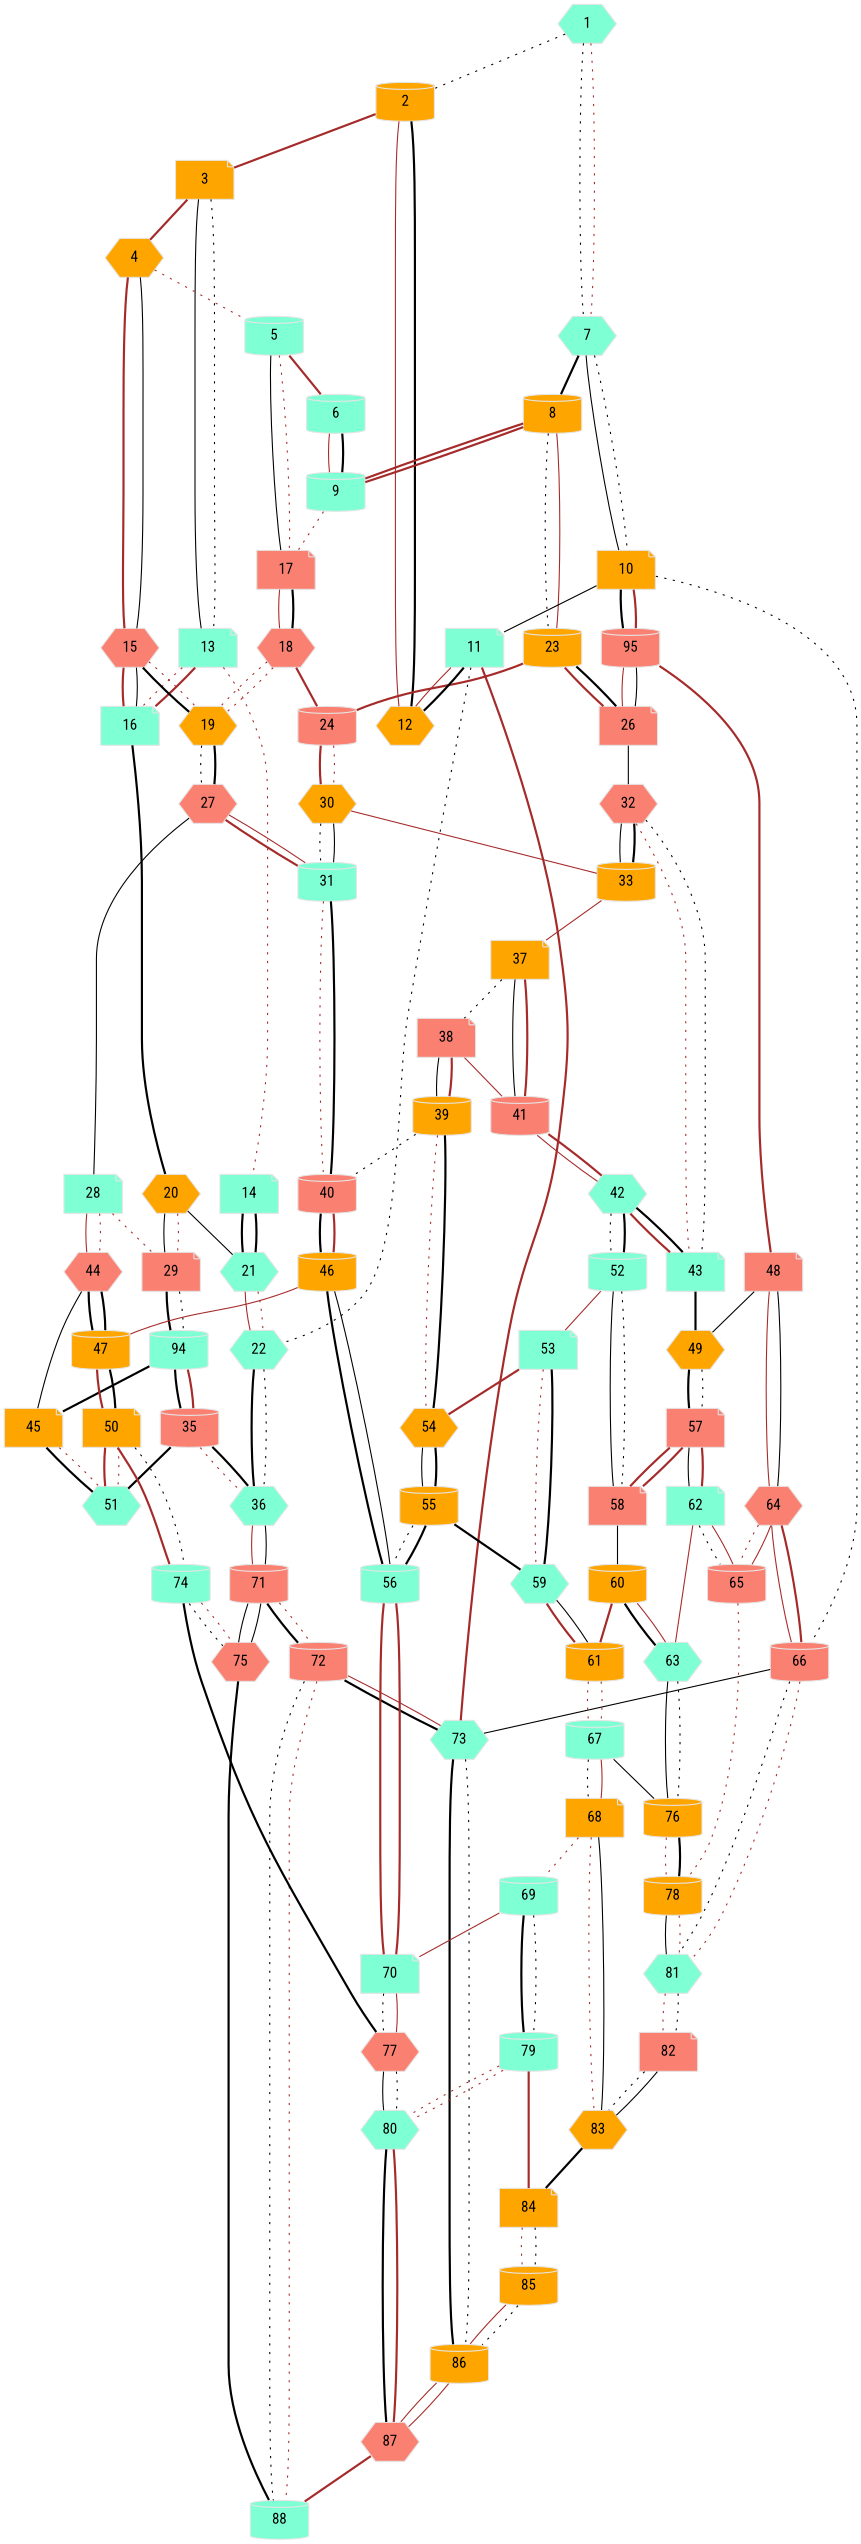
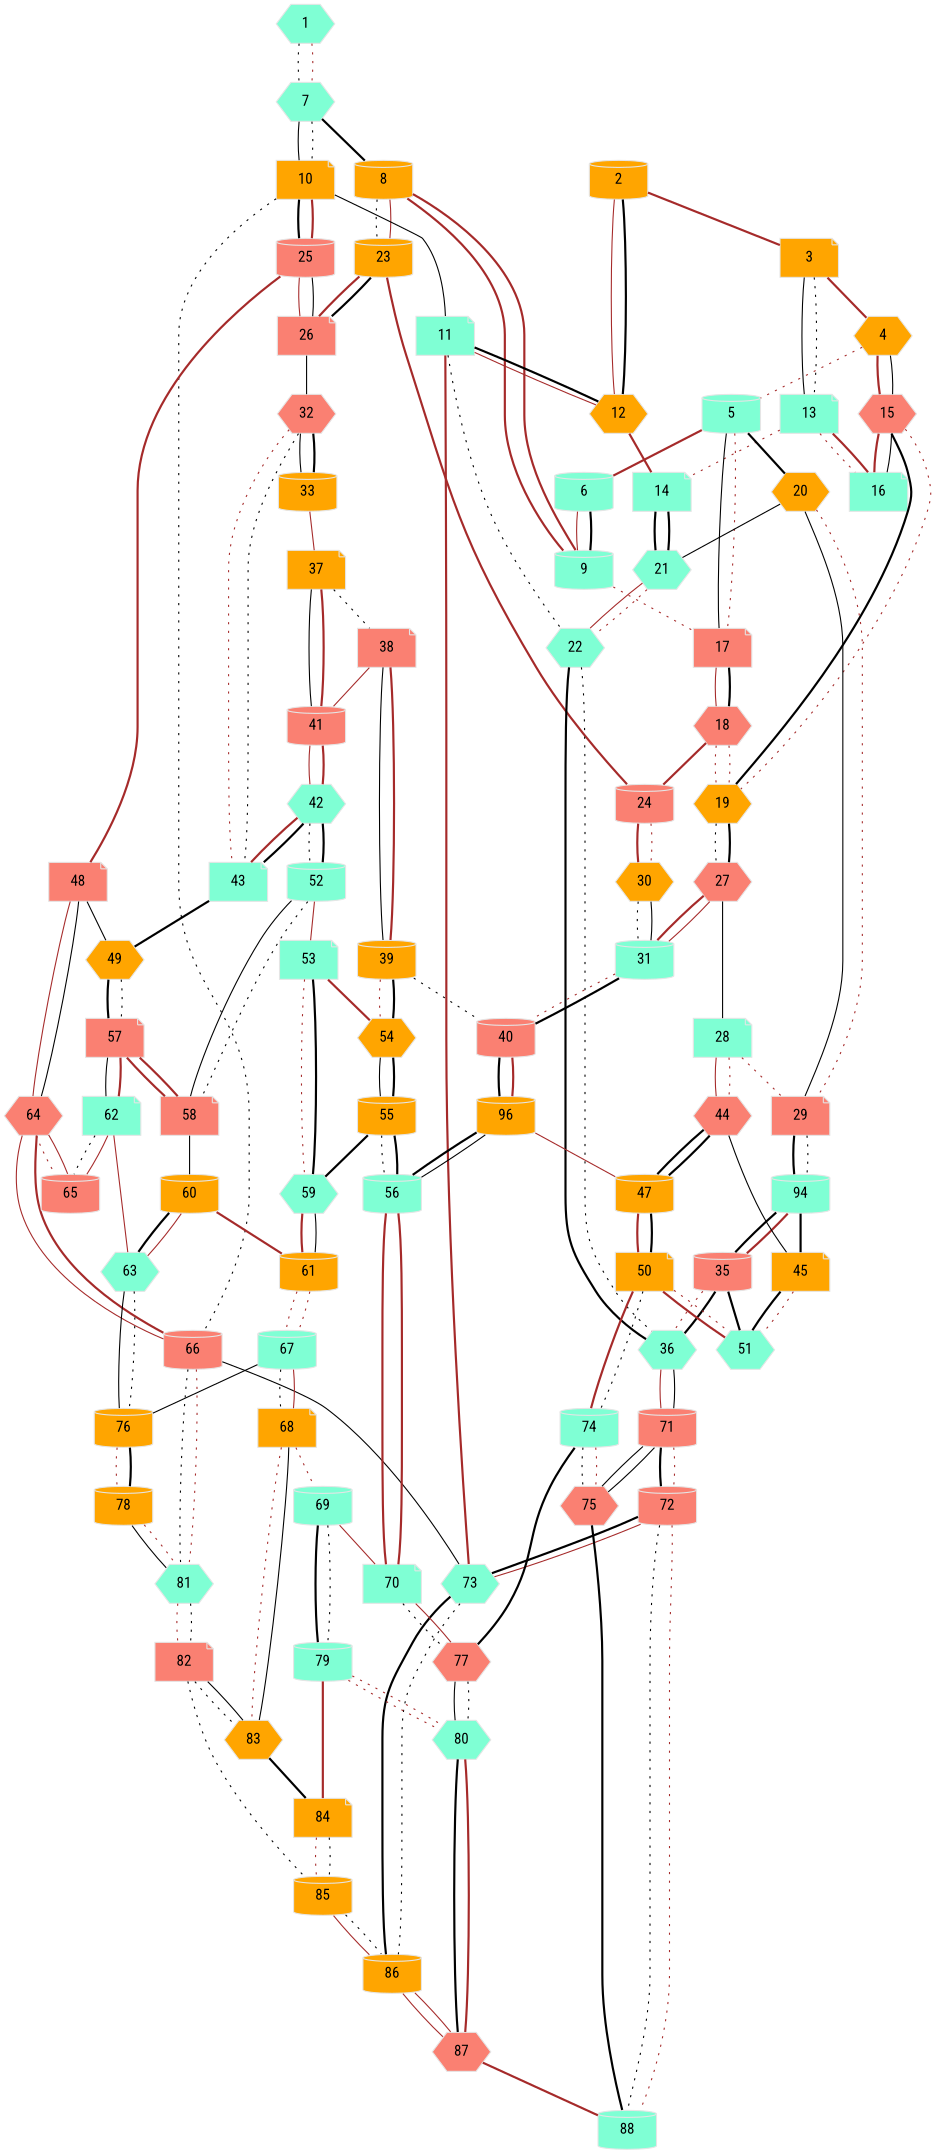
edge "1" -- "2": removed
edge "12" -- "14": added
node "95": label "95" -> "25"
edge "30" -- "33": removed
edge "16" -- "20": now "5" -- "20"
node "46": label "46" -> "96"
edge "65" -- "78": removed
edge "82" -- "85": added
